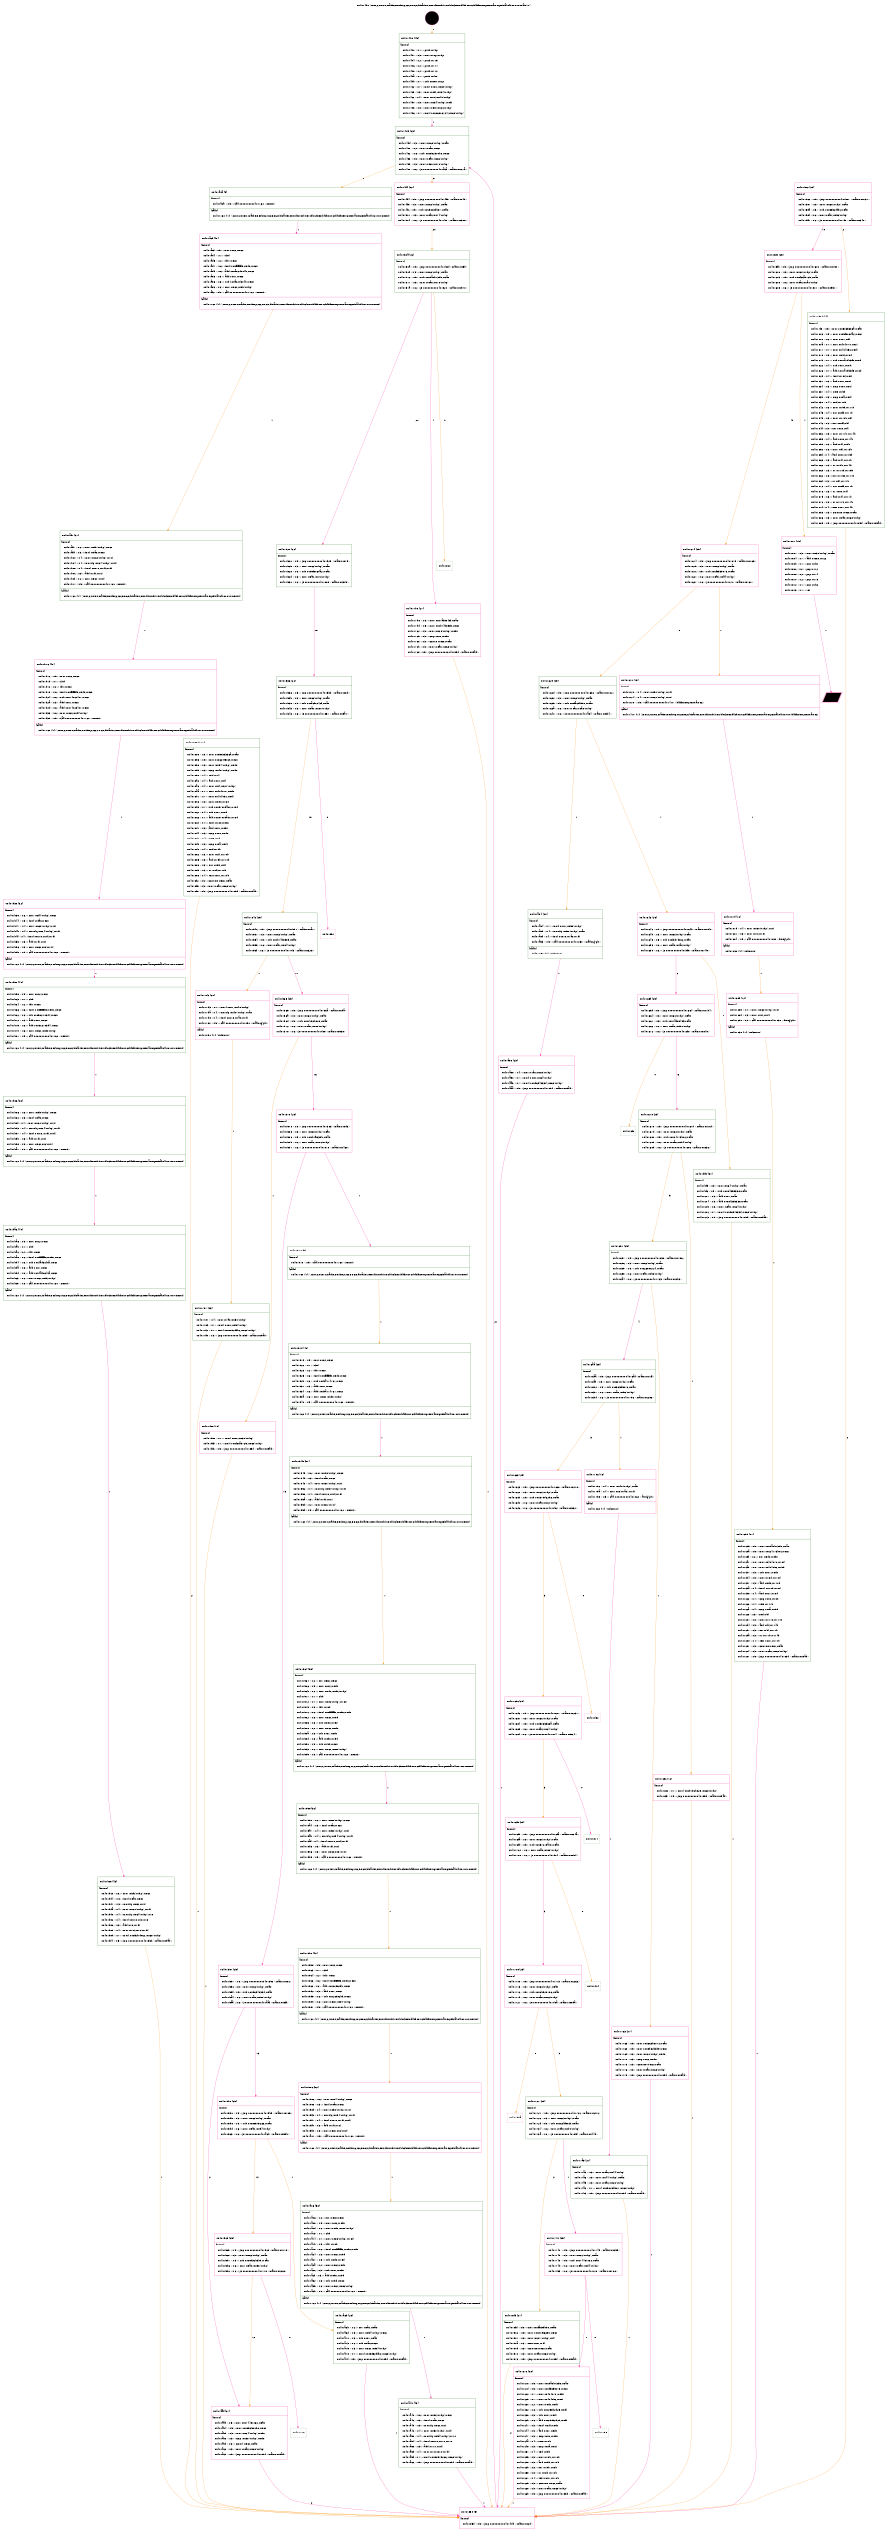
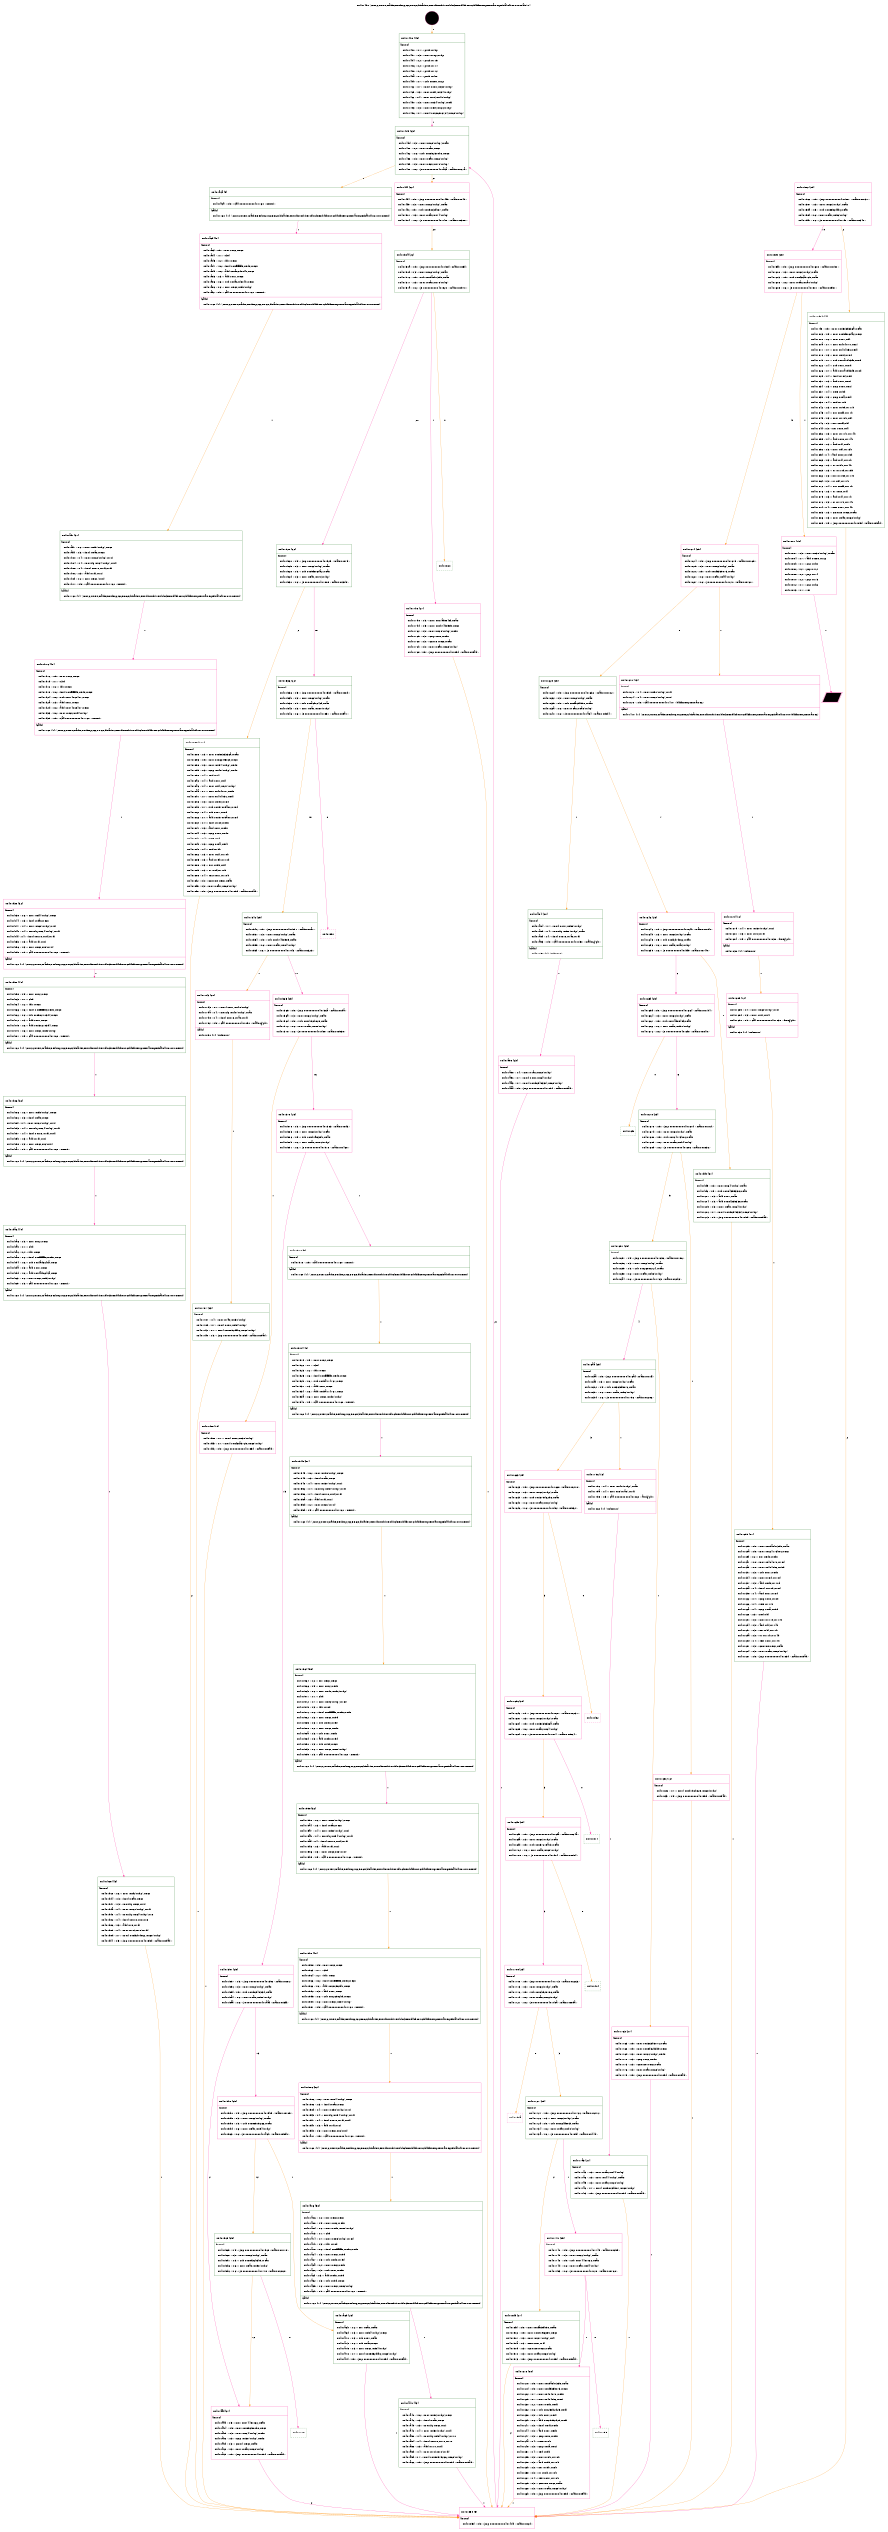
edge "0x401520 [22]" -> "0x40188e [111]": added, label "2"
node "0x4015c9 [25]": color deeppink -> darkgreen
